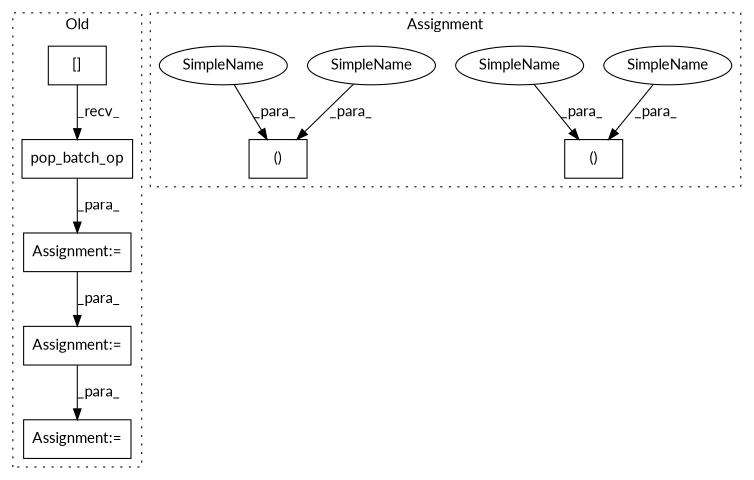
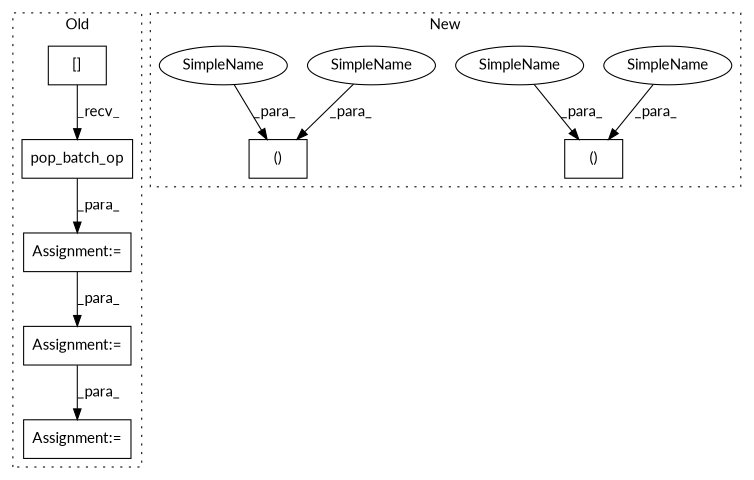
cluster "Assignment": label "Assignment" -> "New"
